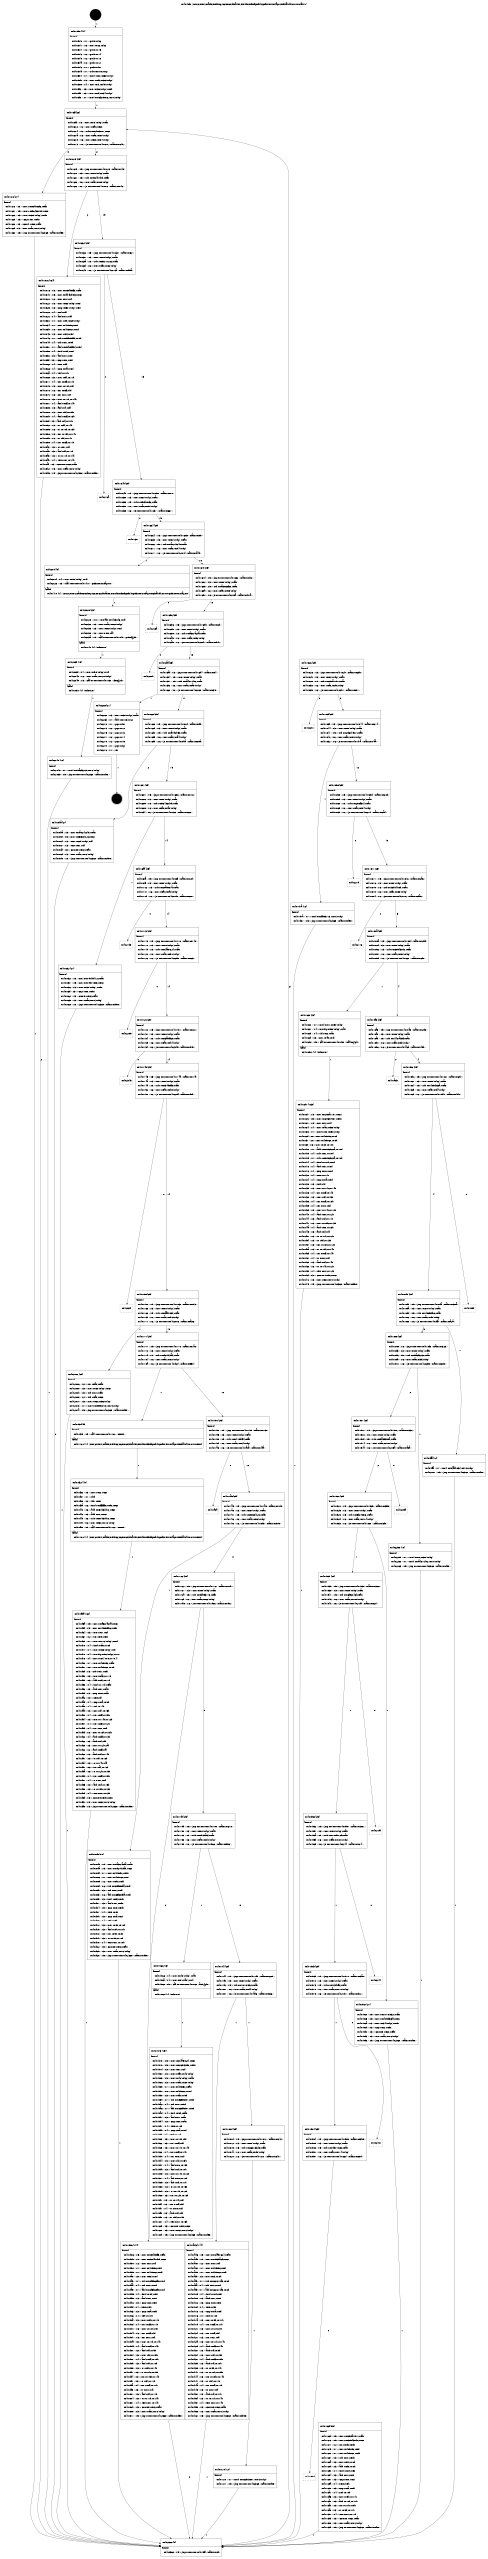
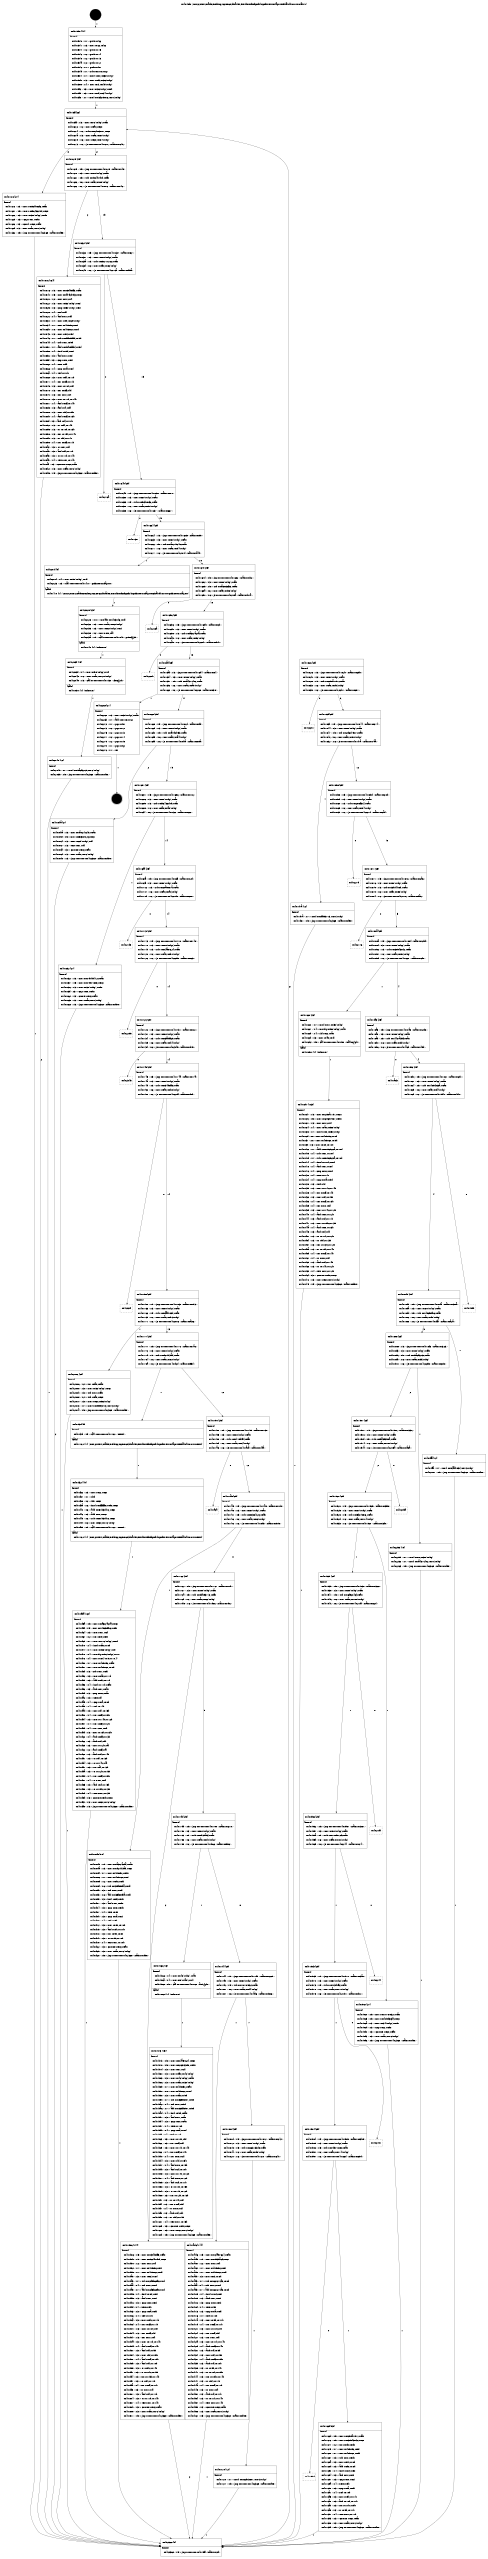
edge "0x401984 [25]" -> "0x401c6d [83]": added, label "1"
